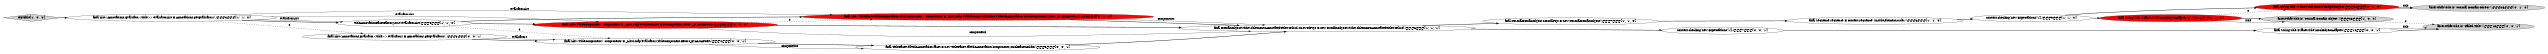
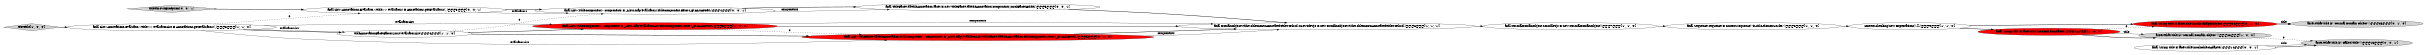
node "titleThrowsException['0', '0', '1']": added
node "context.checking(new Expectations(){})@@@7@@@['0', '0', '1']": removed
